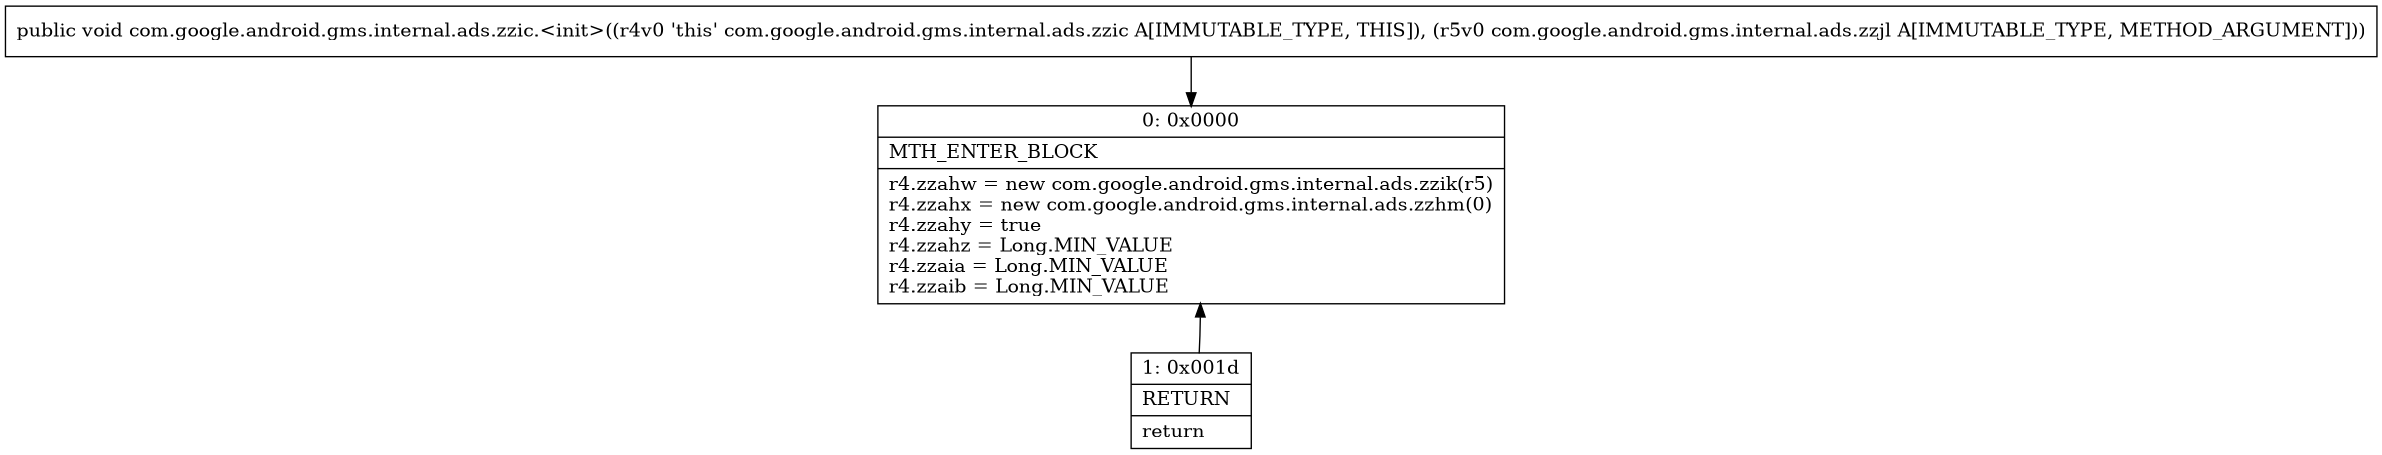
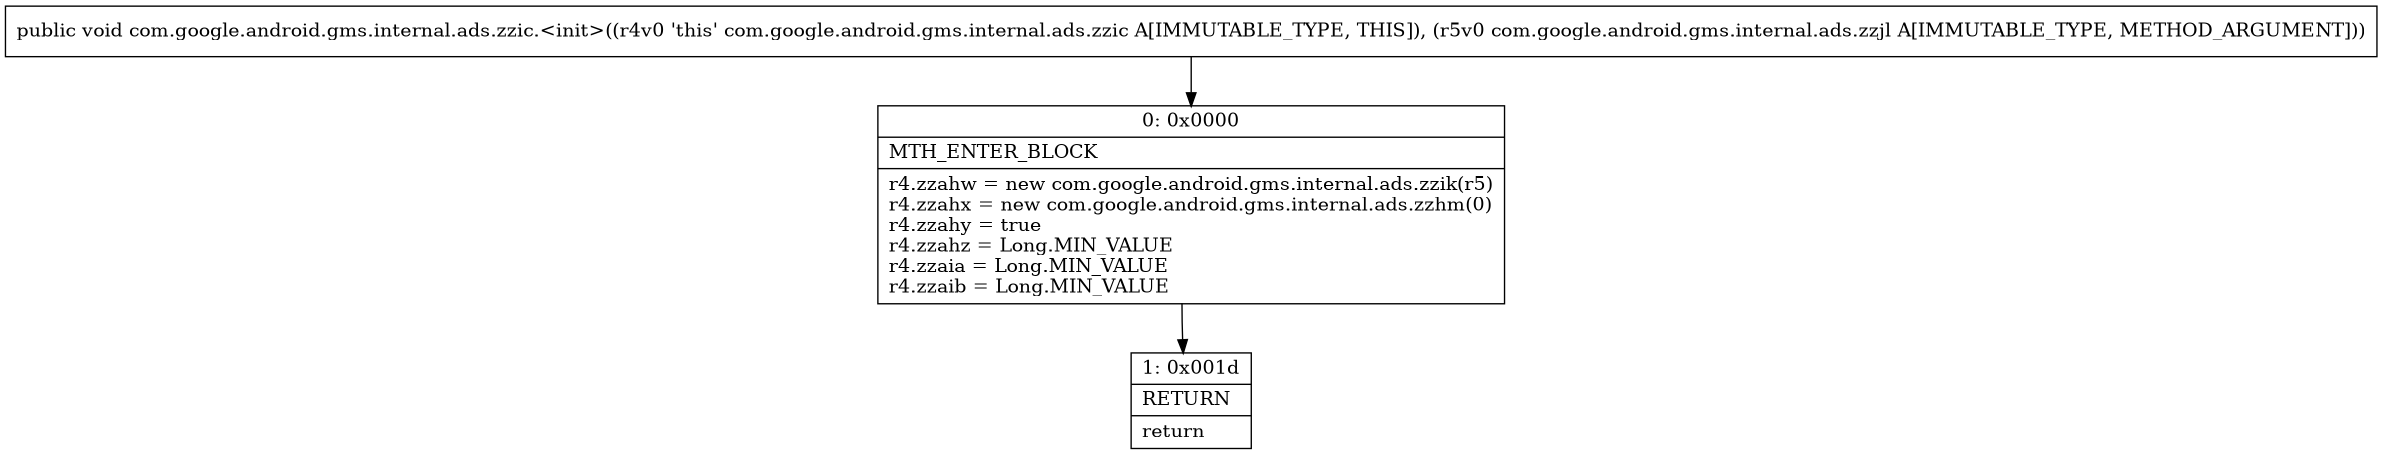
edge "1: 0x001d" -> "0: 0x0000": reversed
